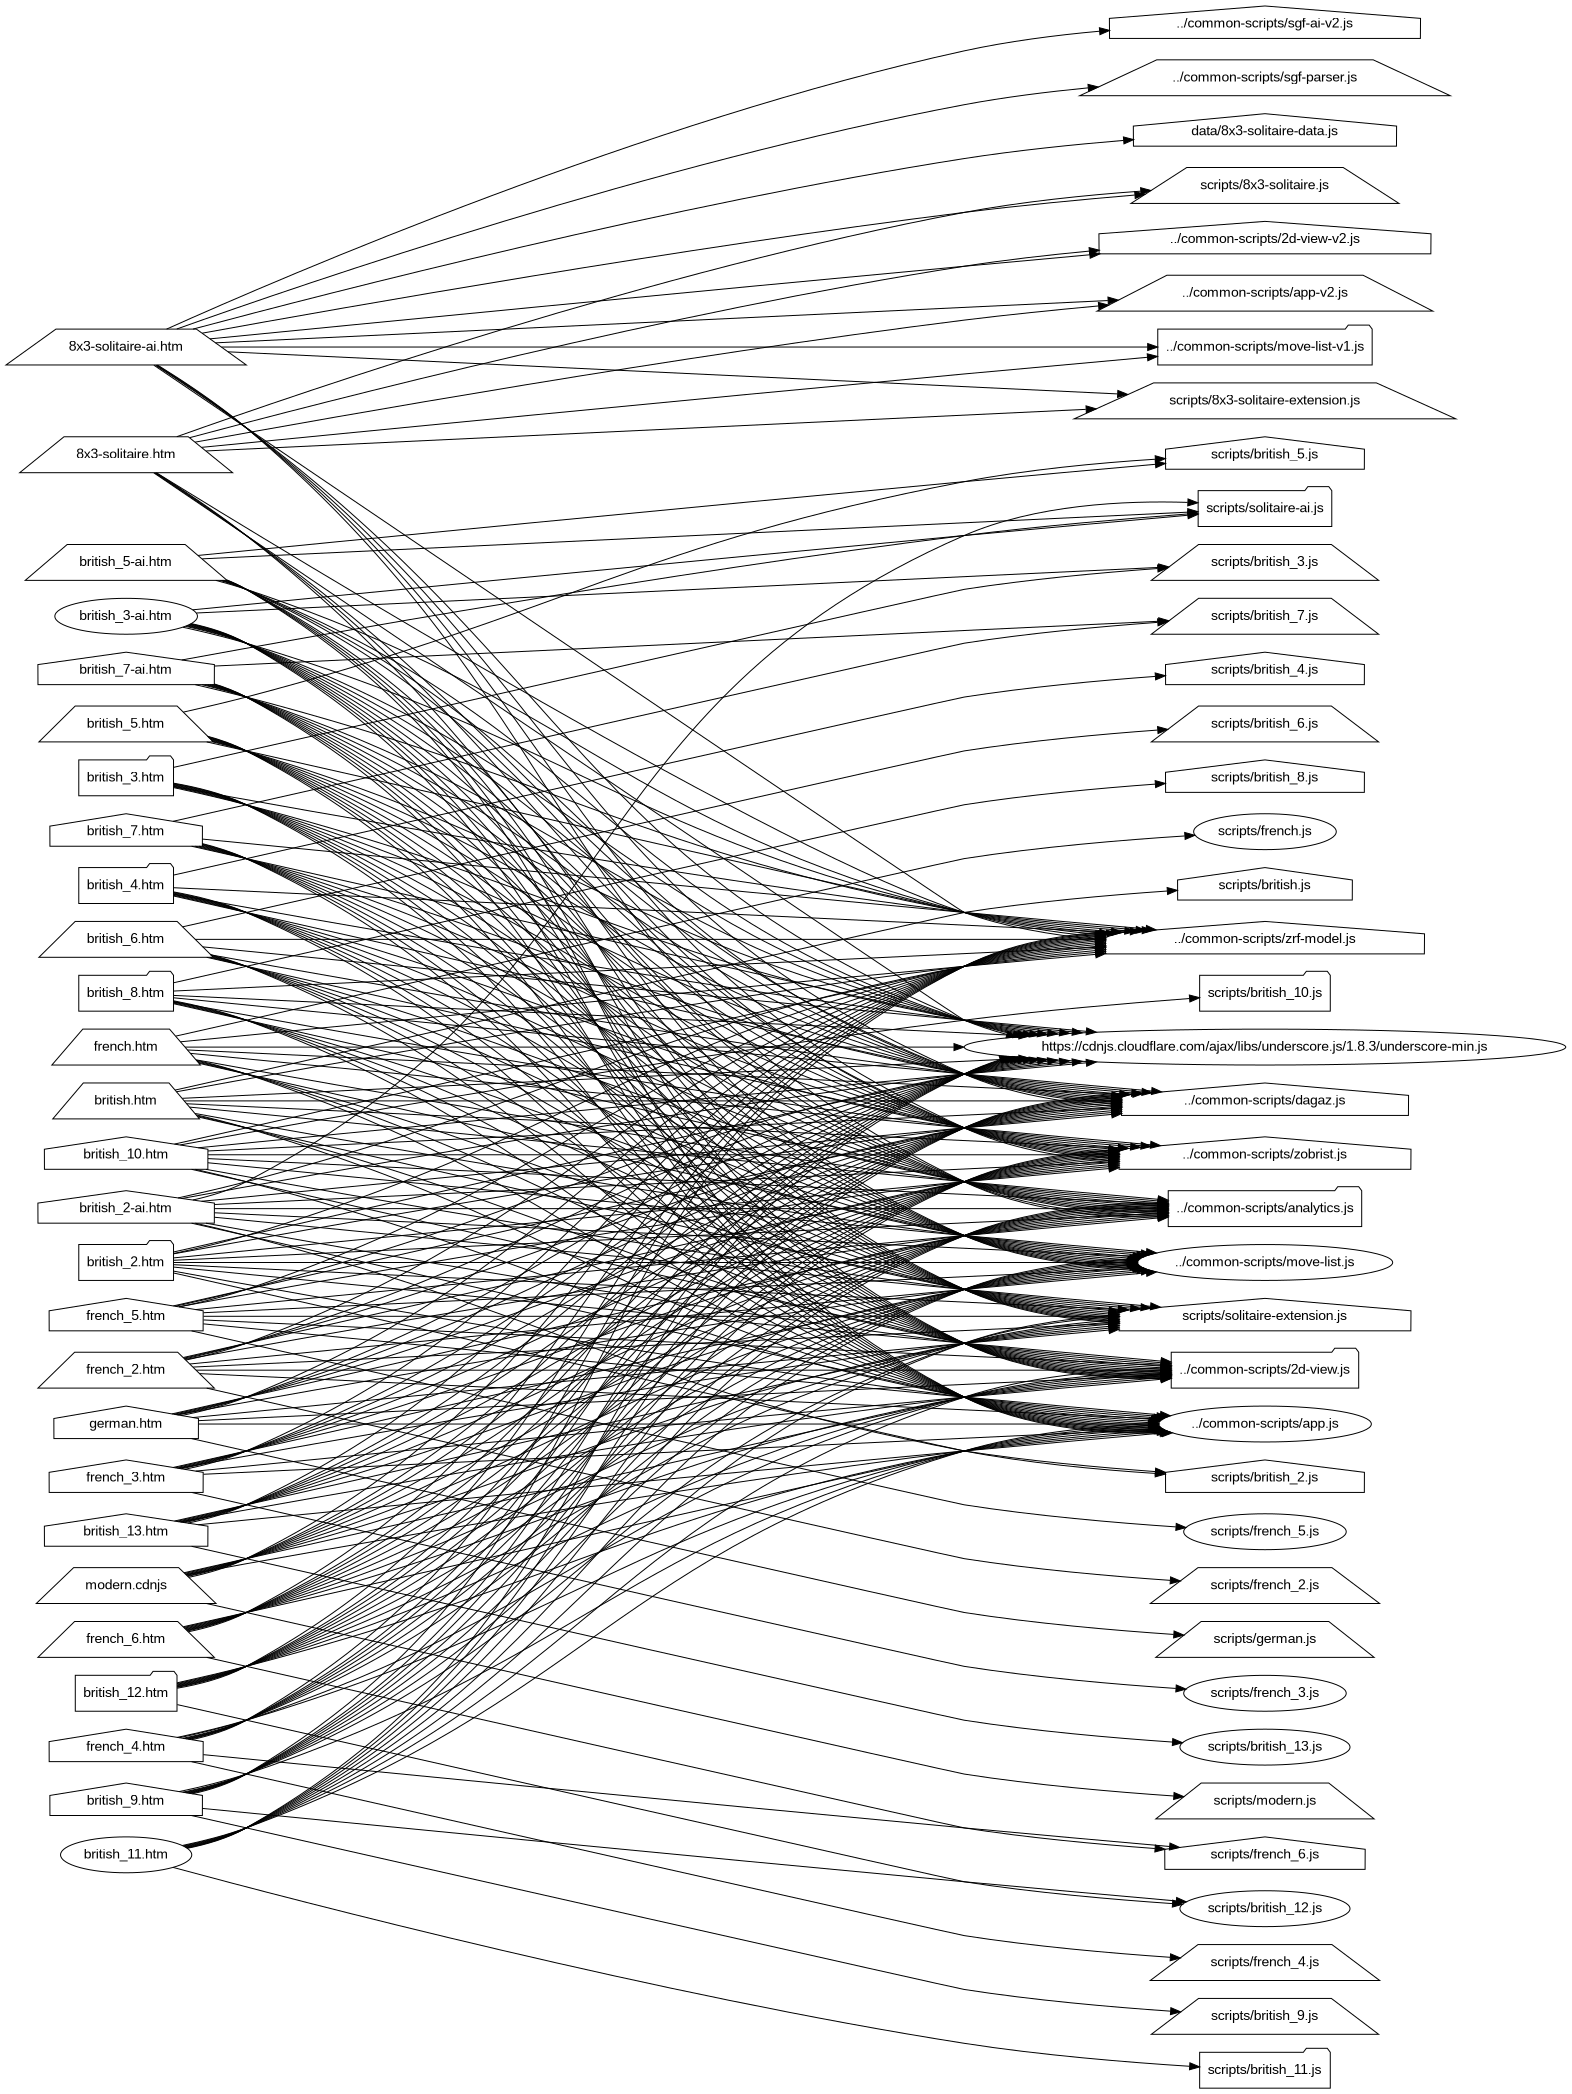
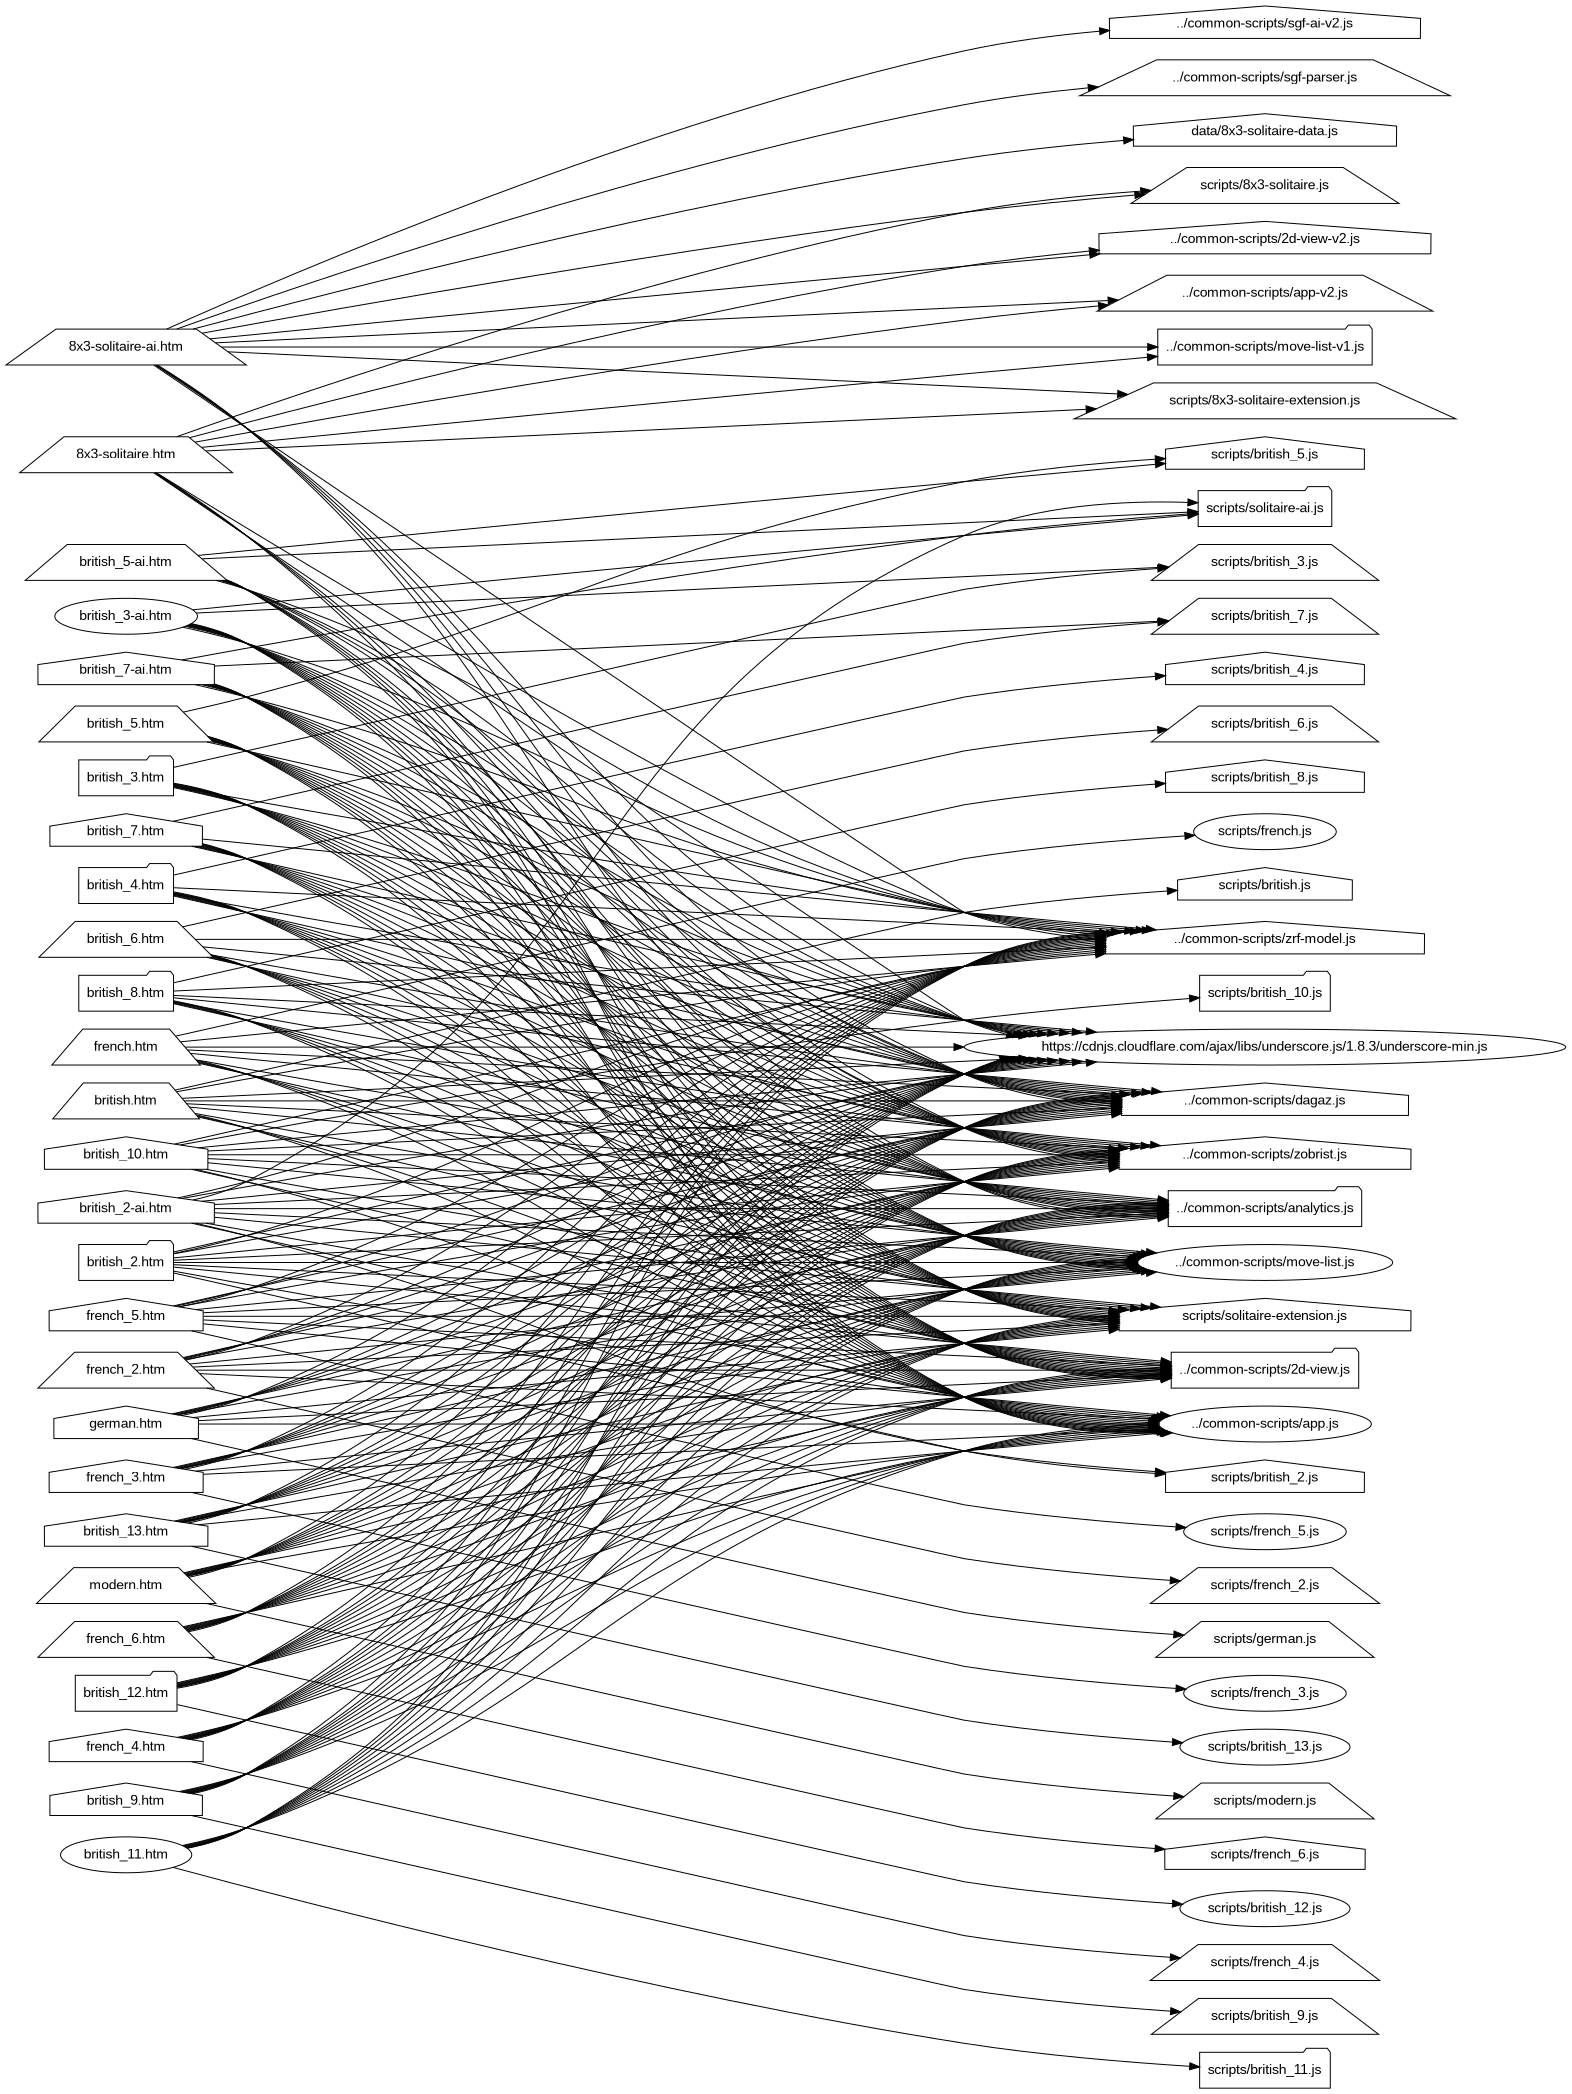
node "modern.cdnjs": label "modern.cdnjs" -> "modern.htm"
edge "french_4.htm" -> "scripts/french_6.js": now "french_4.htm" -> "scripts/solitaire-extension.js"
edge "british_9.htm" -> "scripts/british_12.js": now "british_9.htm" -> "../common-scripts/2d-view.js"
